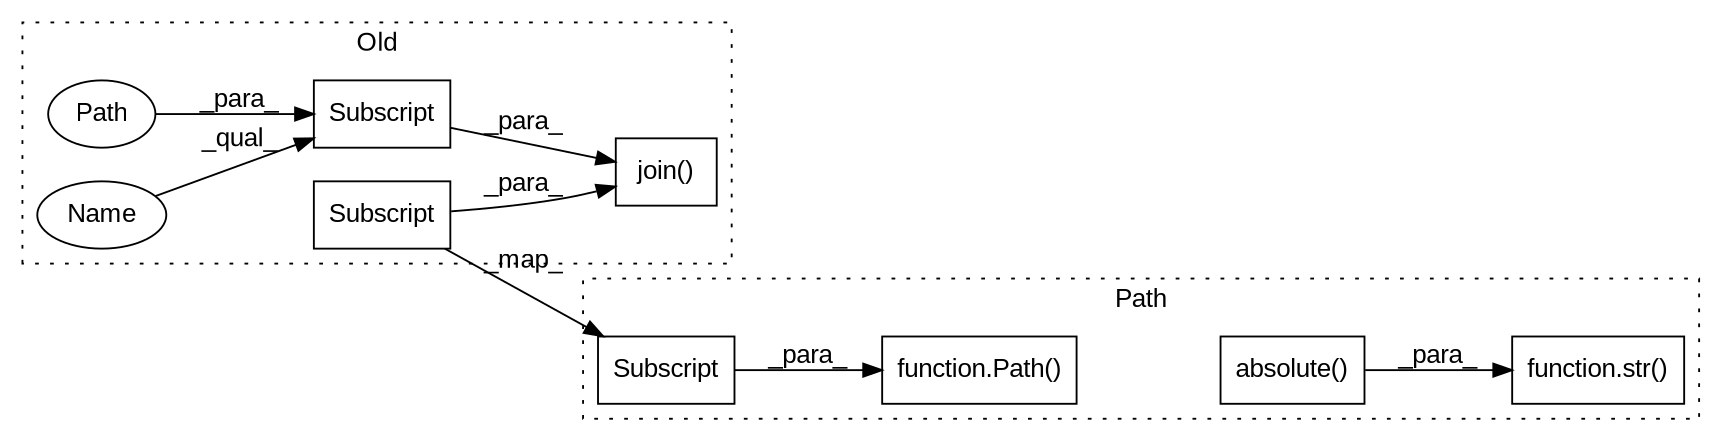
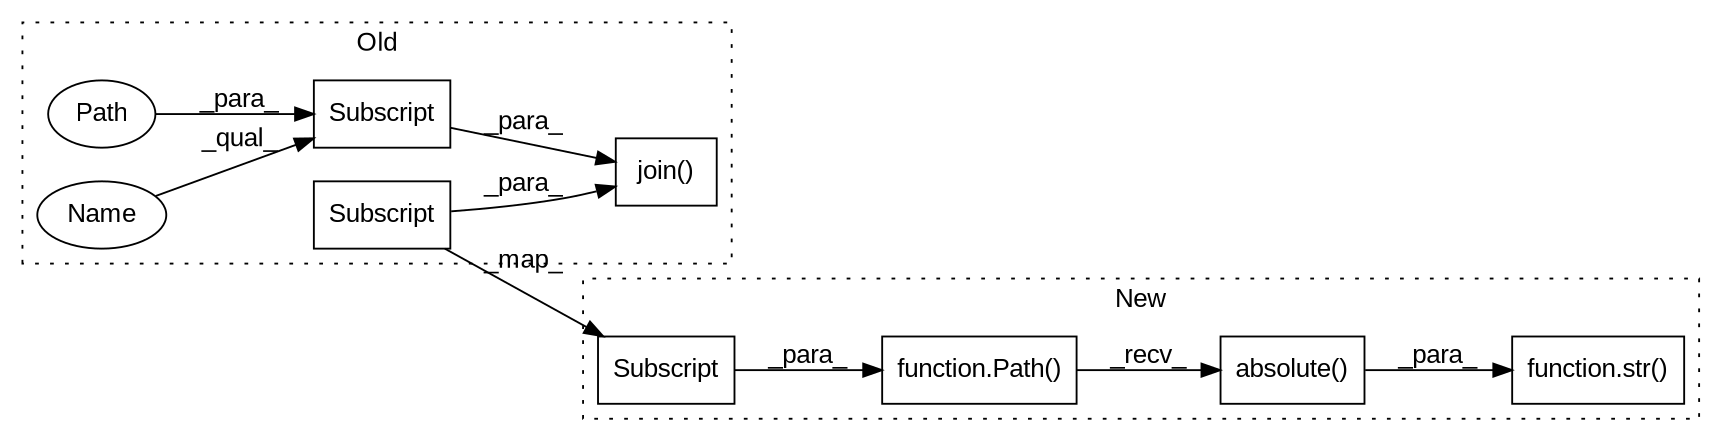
cluster "Path": label "Path" -> "New"
edge "function.Path()" -> "absolute()": added, label "_recv_"
